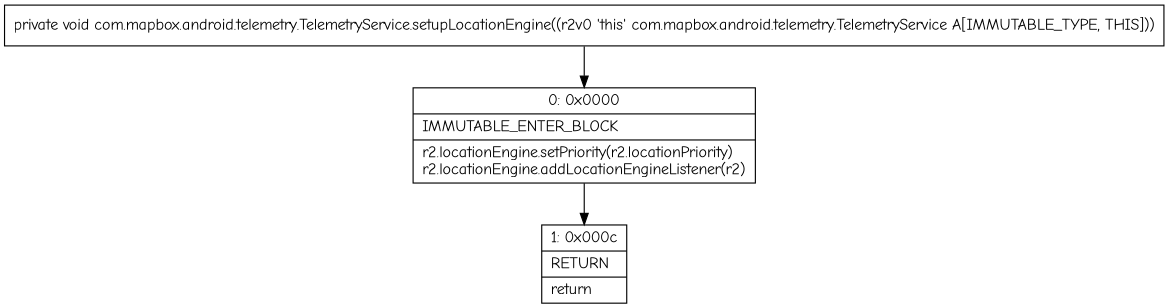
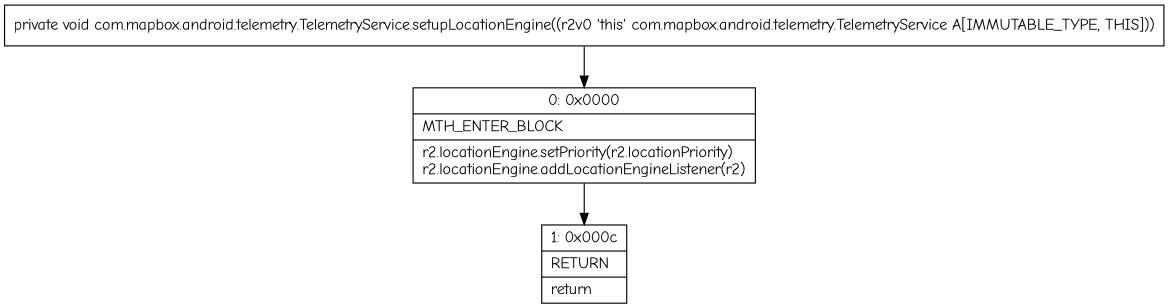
node "0: 0x0000": text "IMMUTABLE_ENTER_BLOCK" -> "MTH_ENTER_BLOCK"
